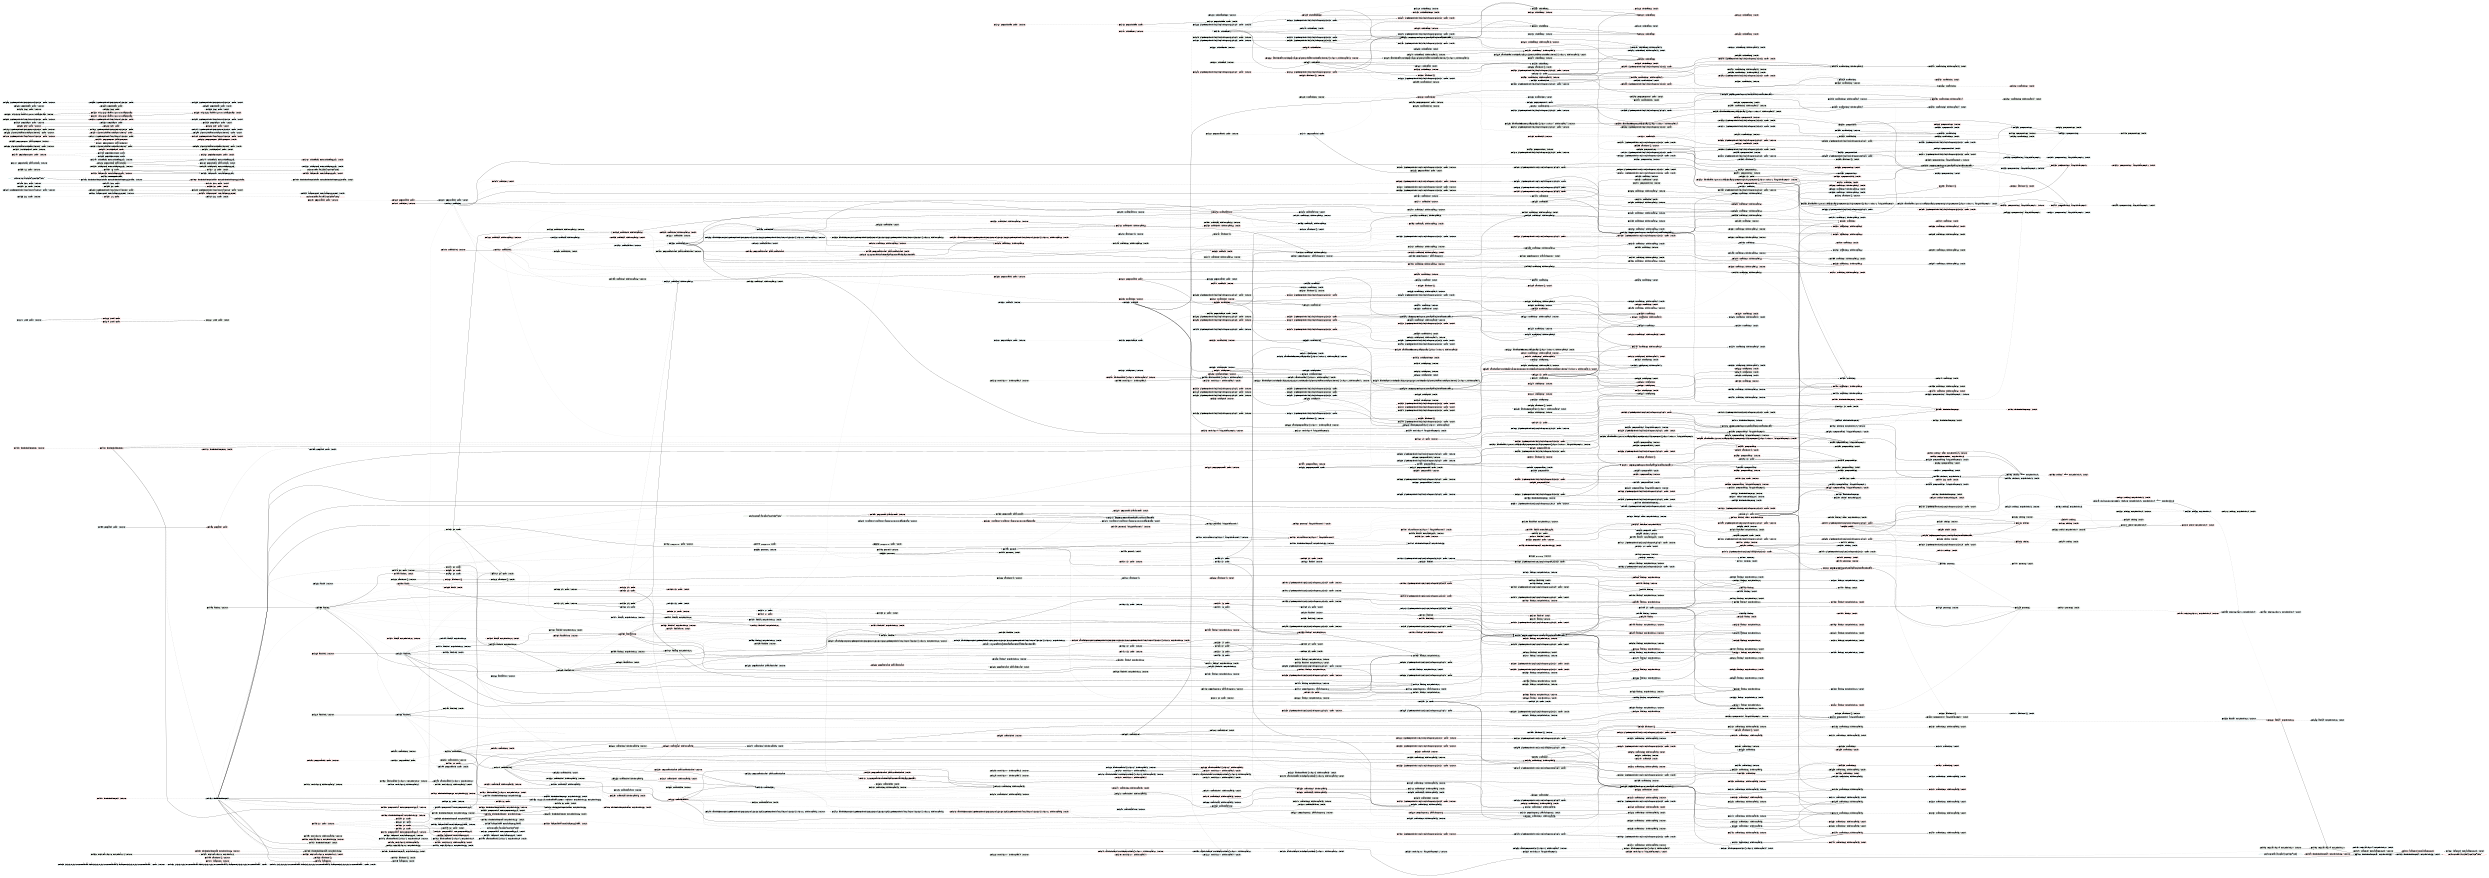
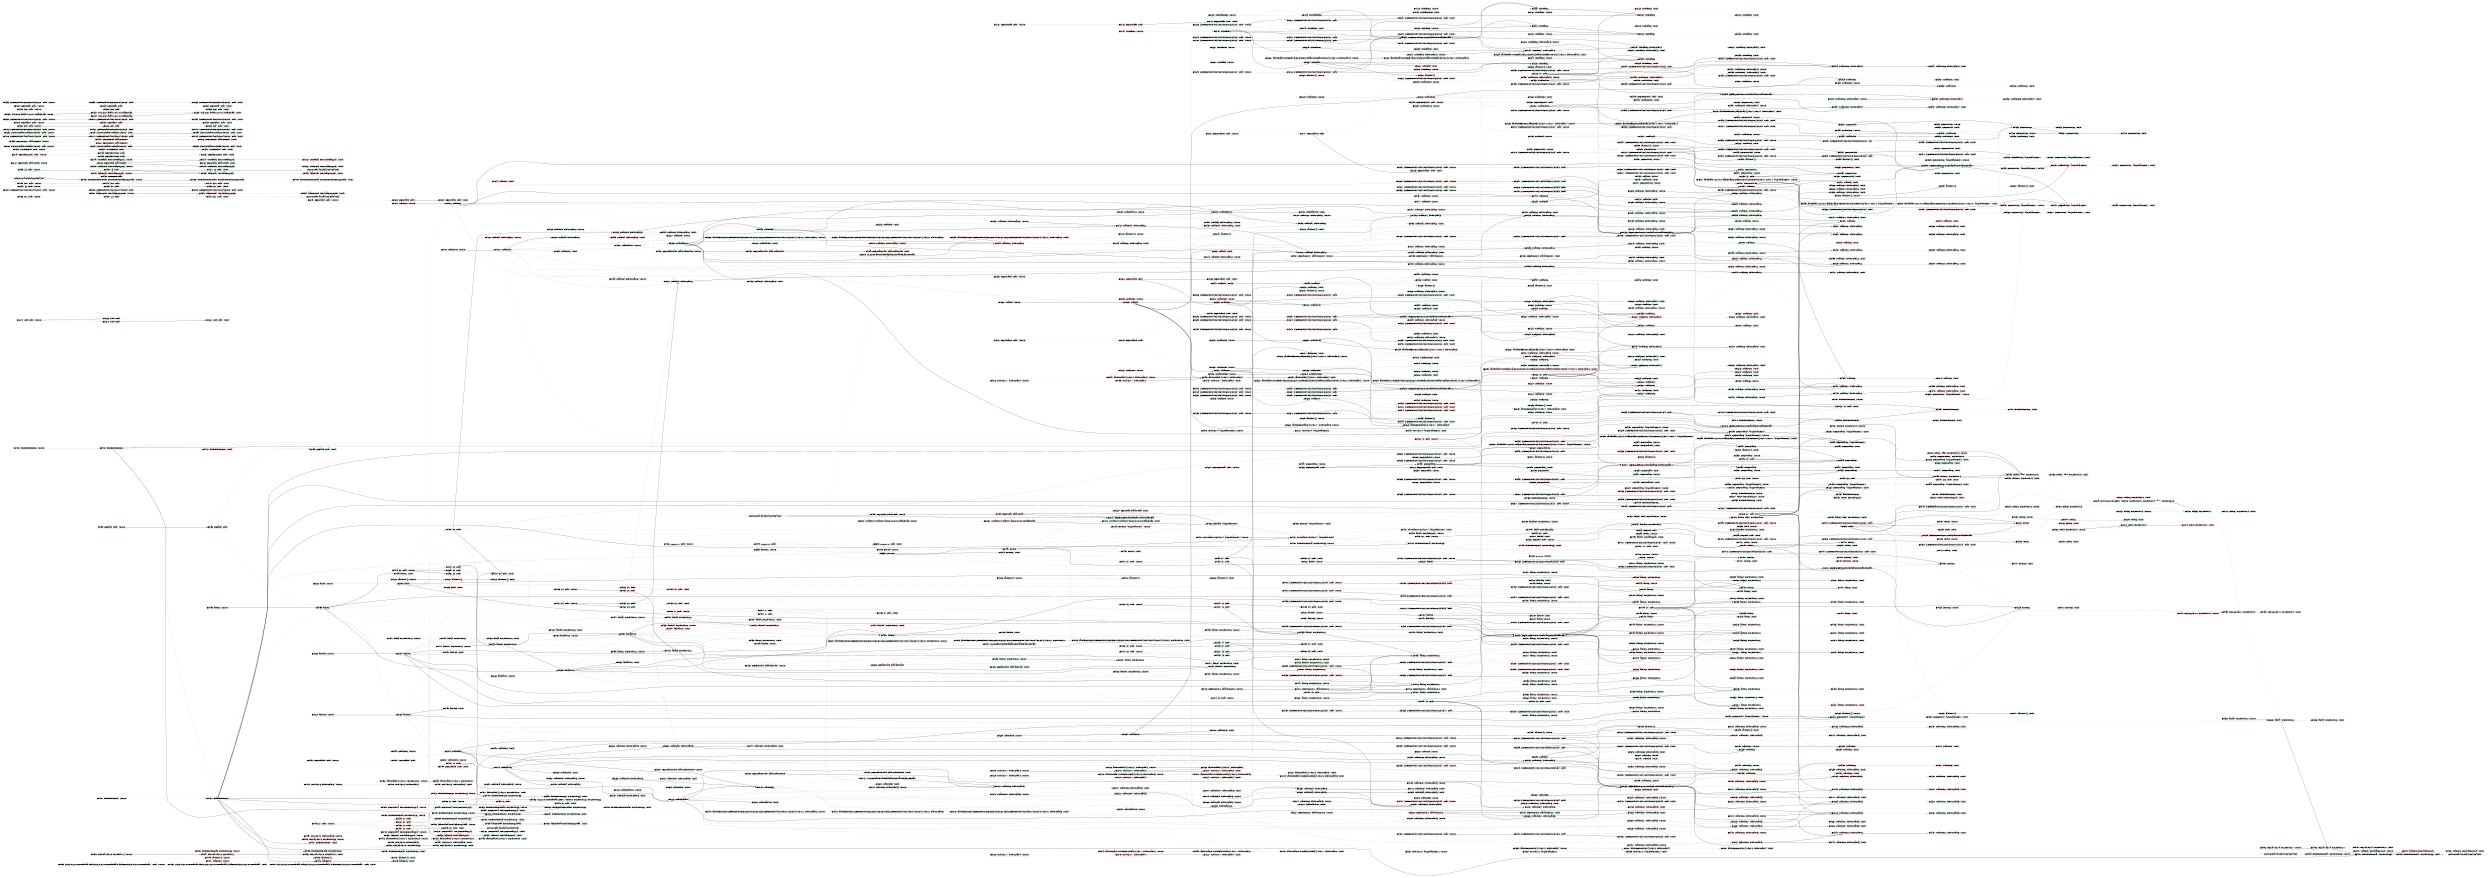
node "CE0x48bf250": text "*Constant*" -> "*SrcIdx*"
